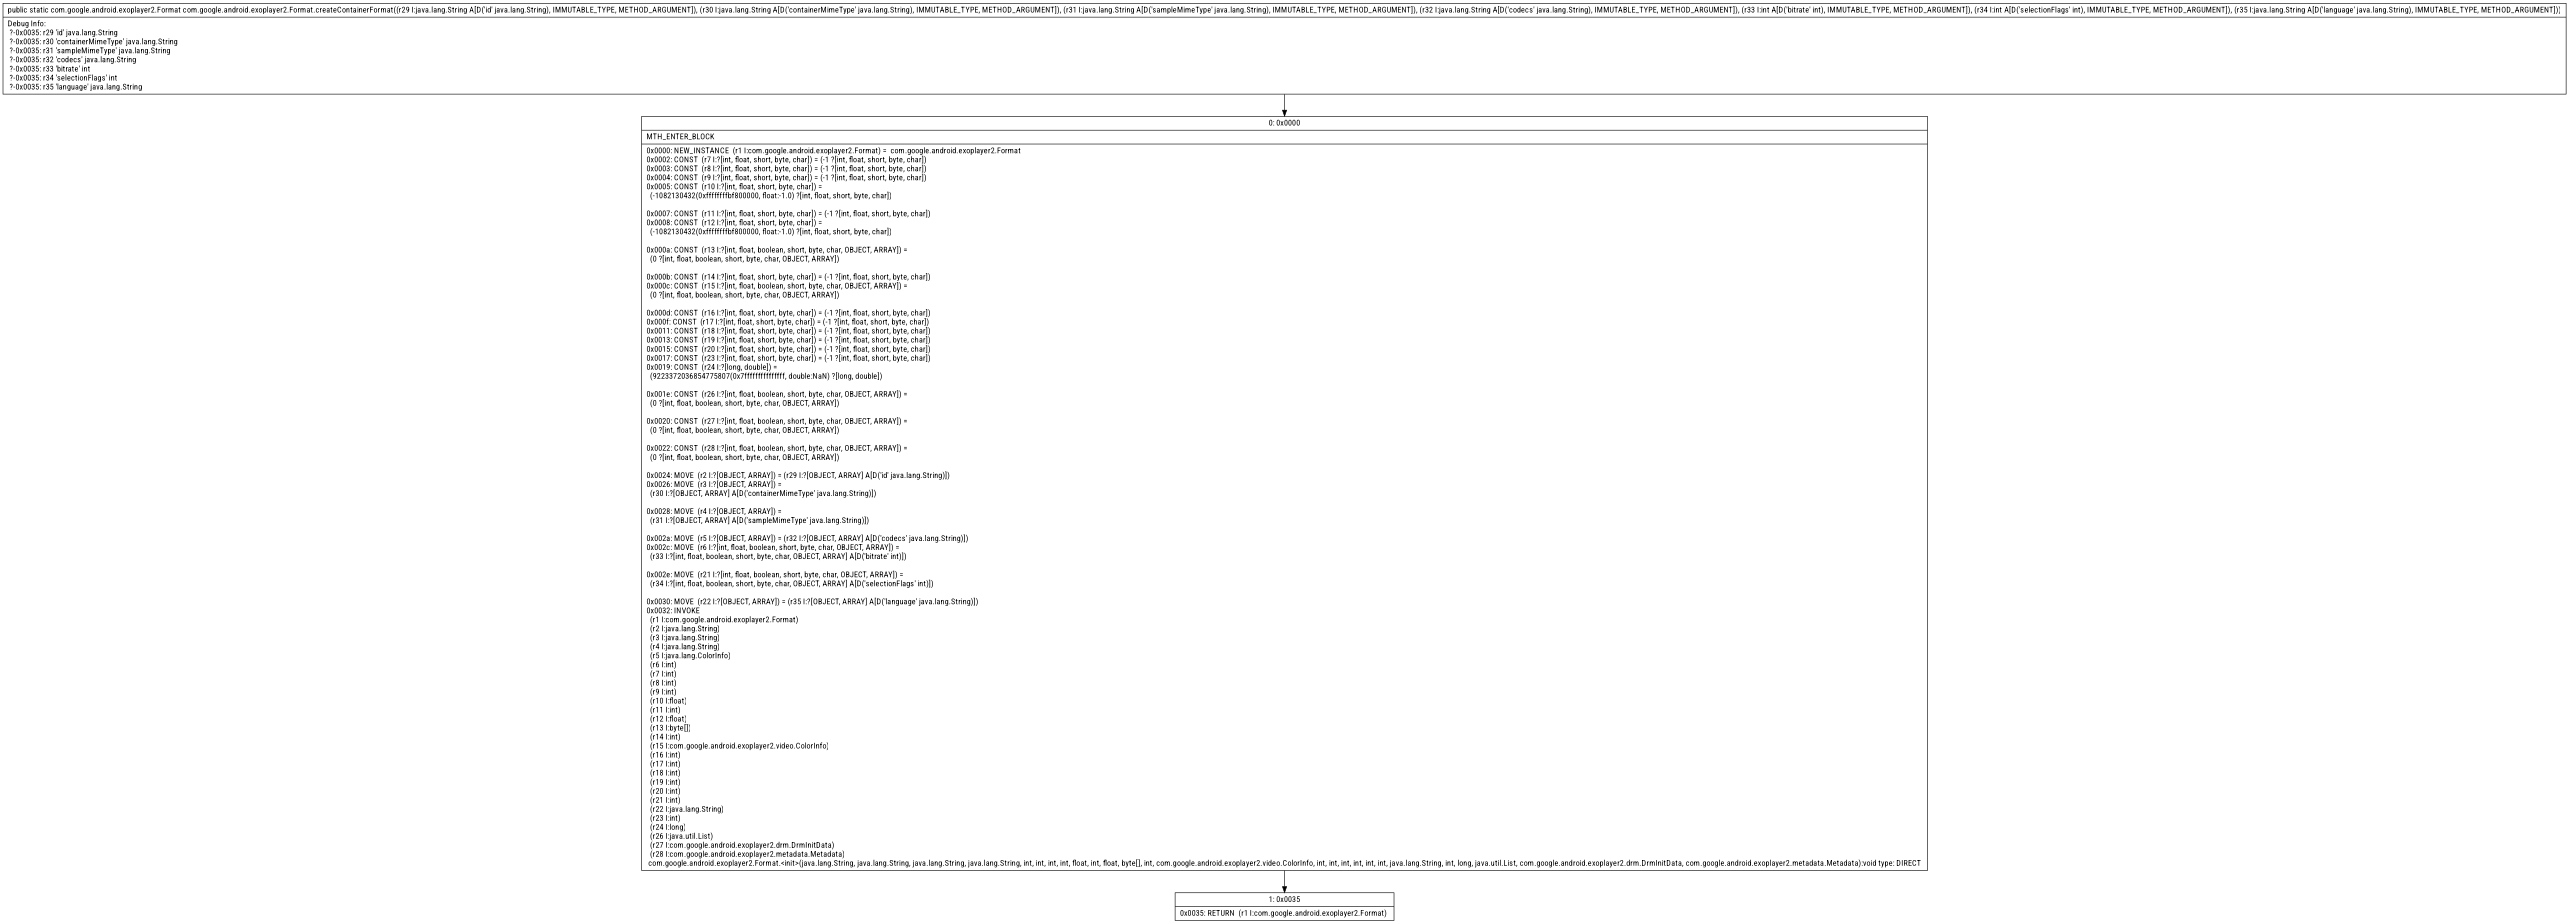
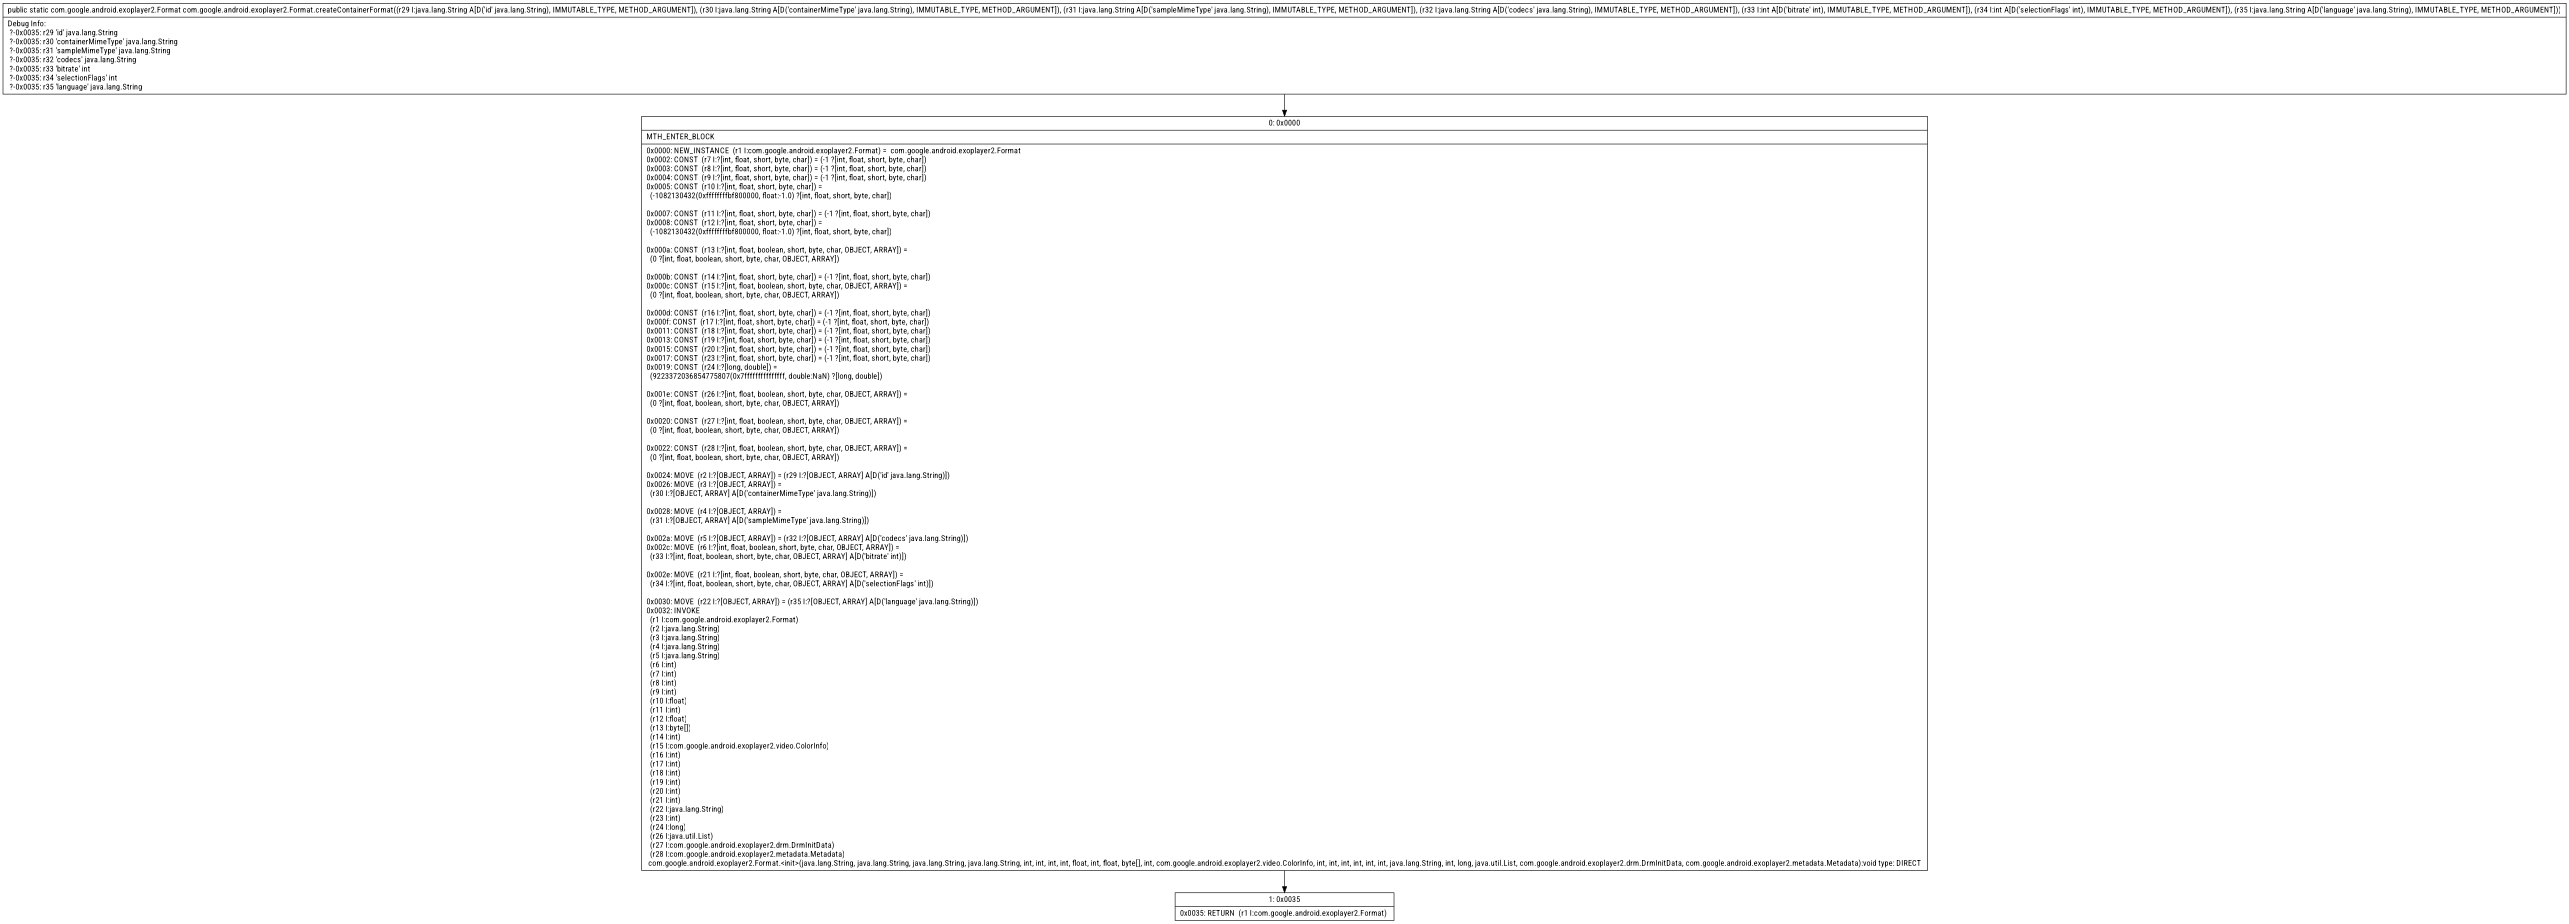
node "0: 0x0000": text "(r5 I:java.lang.ColorInfo)" -> "(r5 I:java.lang.String)"
